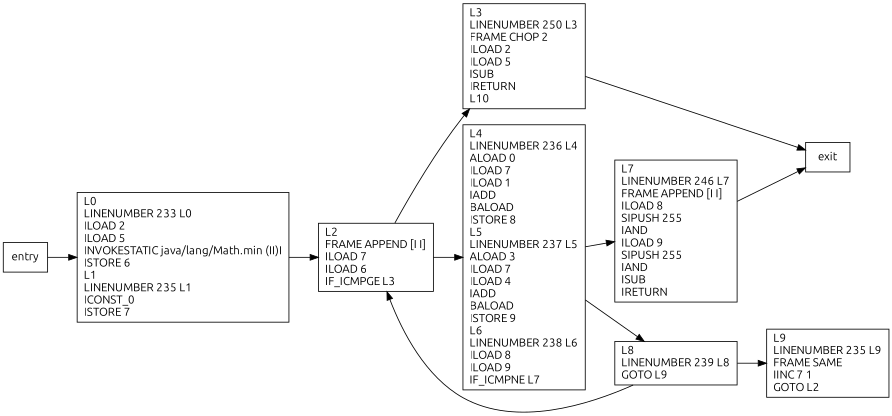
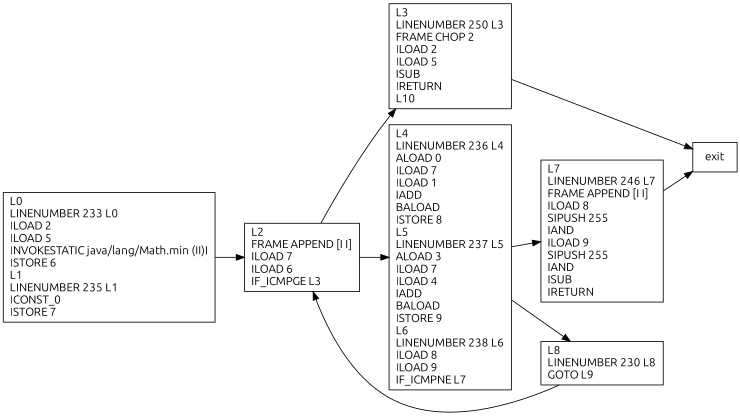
node "entry": removed
node "L8 LINENUMBER 239 L8 GOTO L9": label "L8 LINENUMBER 239 L8 GOTO L9" -> "L8 LINENUMBER 230 L8 GOTO L9"
node "L9 LINENUMBER 235 L9 FRAME SAME IINC 7 1 GOTO L2": removed
